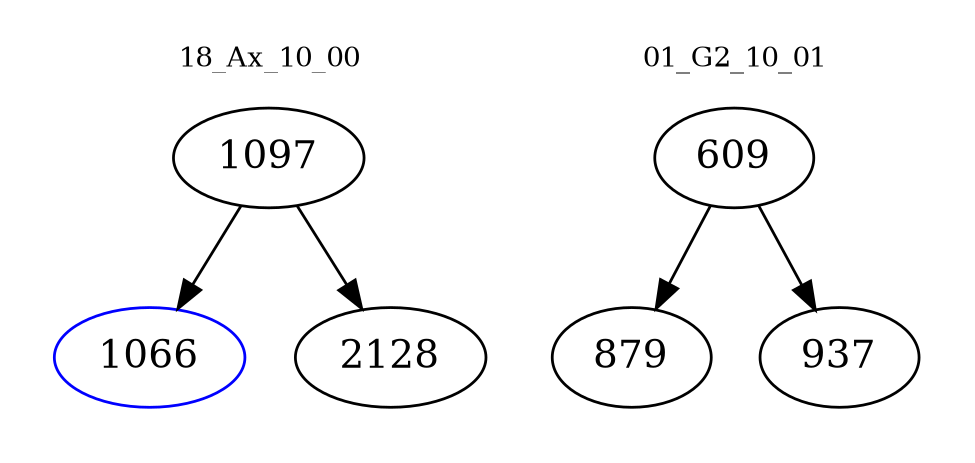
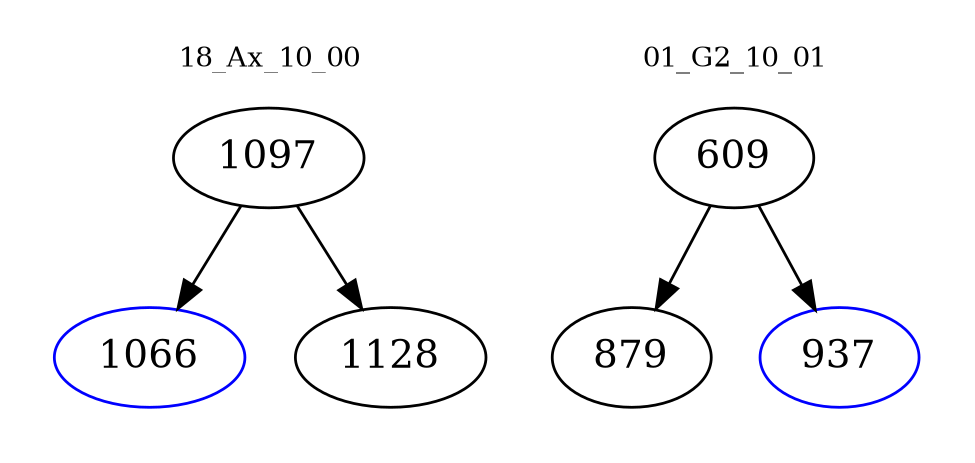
node "2128": label "2128" -> "1128"
node "937": color black -> blue
